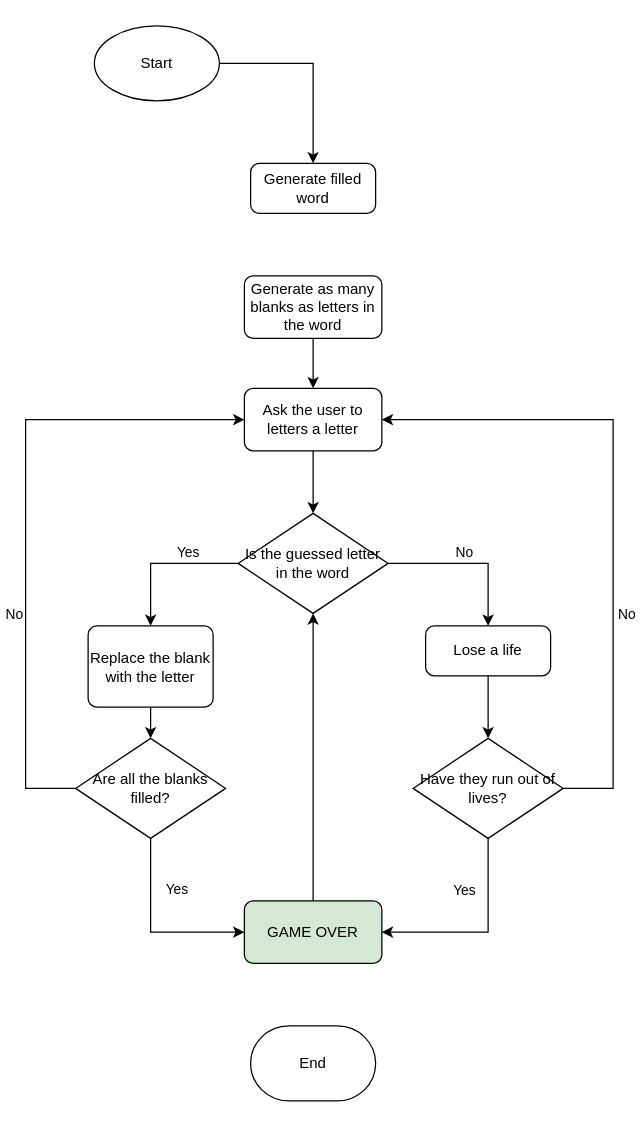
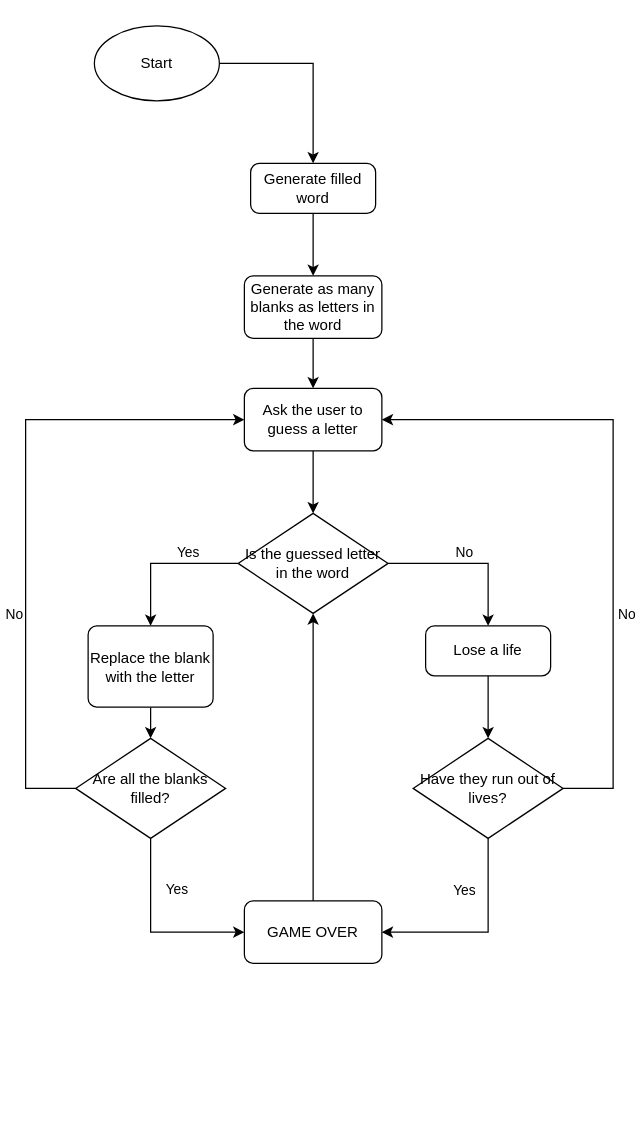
edge "Generate filled word" -> "Generate as many blanks as letters in the word": added
node "Ask the user to letters a letter": label "Ask the user to letters a letter" -> "Ask the user to guess a letter"
node "GAME OVER": fillcolor #d5e8d4 -> #ffffff
node "End": removed
